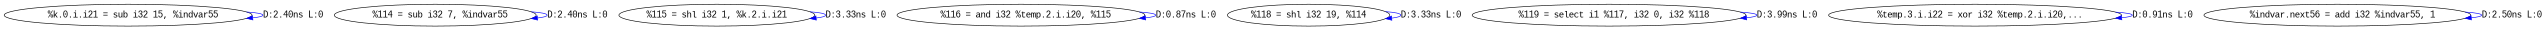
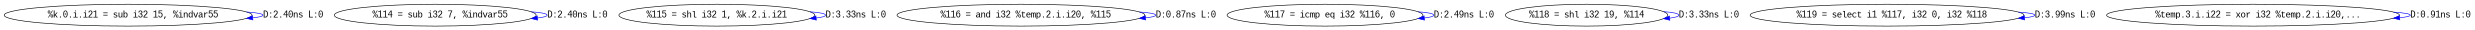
node "%117 = icmp eq i32 %116, 0": added
node "%indvar.next56 = add i32 %indvar55, 1": removed
